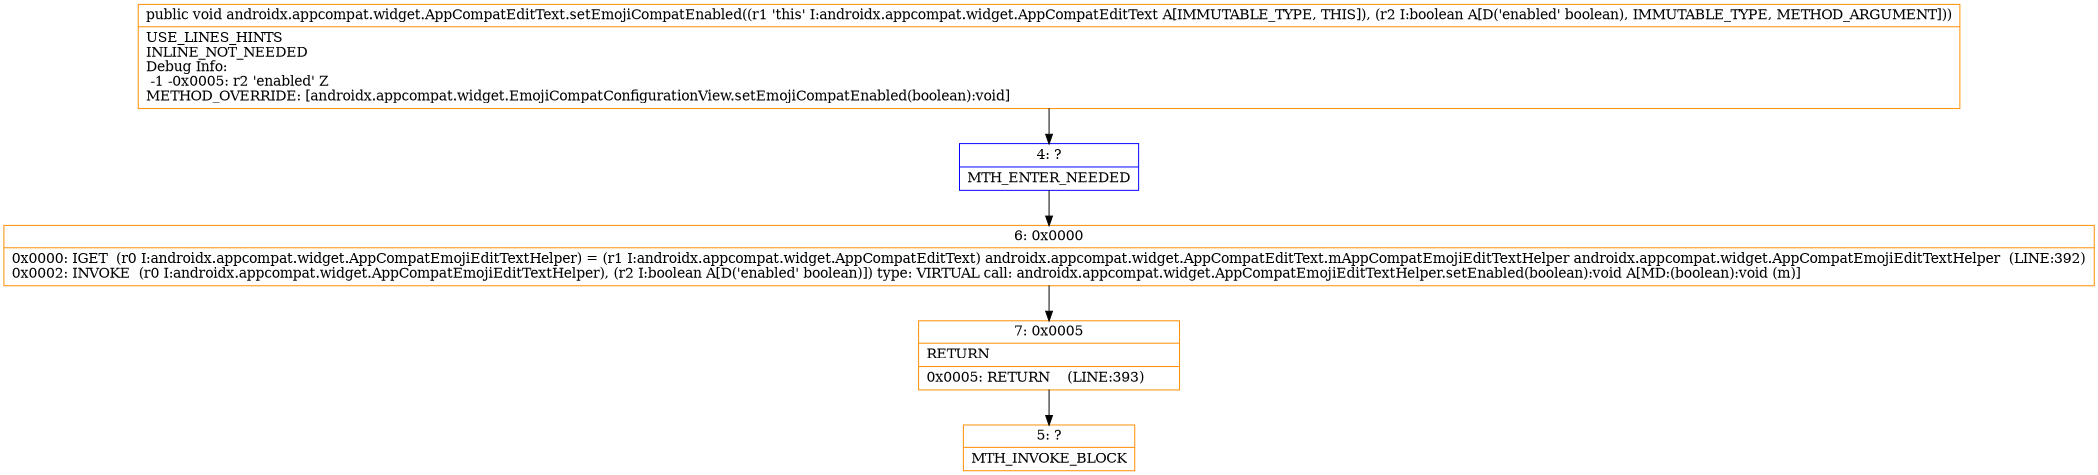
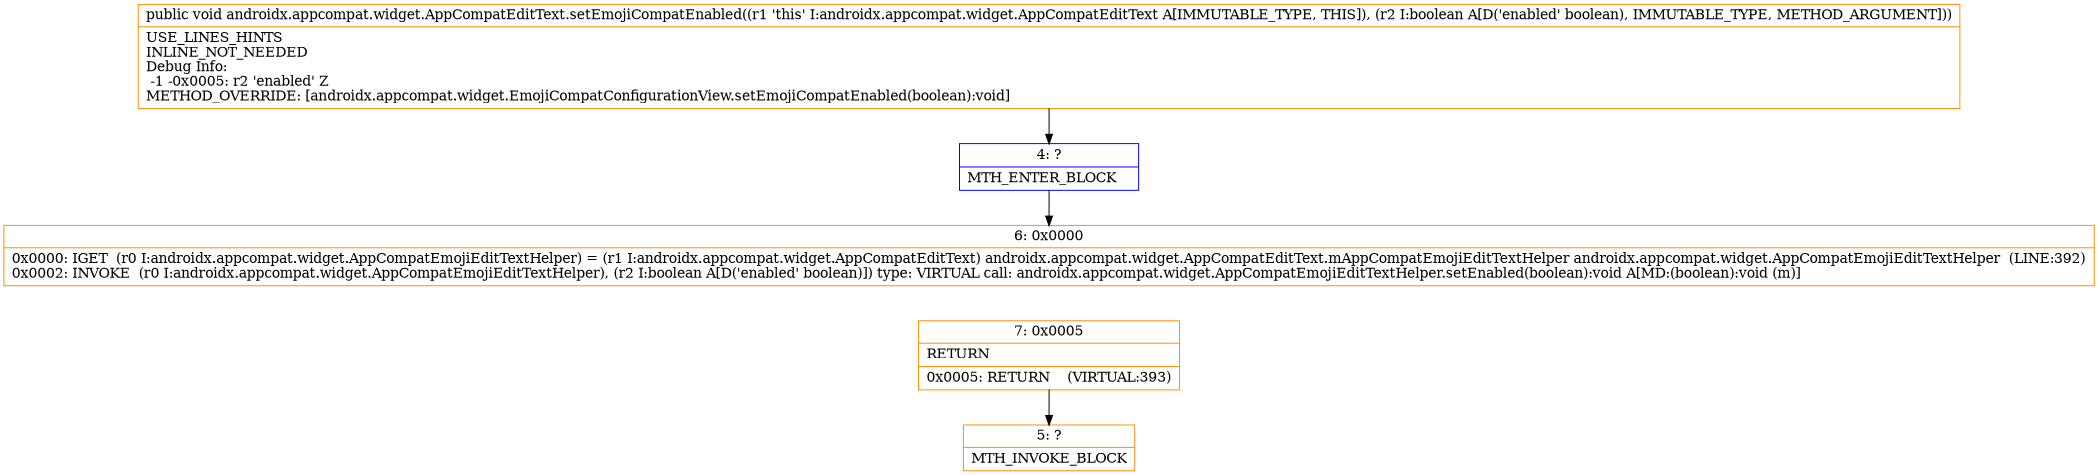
node "4: ?": text "MTH_ENTER_NEEDED" -> "MTH_ENTER_BLOCK"
edge "6: 0x0000" -> "7: 0x0005": removed
node "7: 0x0005": text "0x0005: RETURN    (LINE:393)" -> "0x0005: RETURN    (VIRTUAL:393)"
